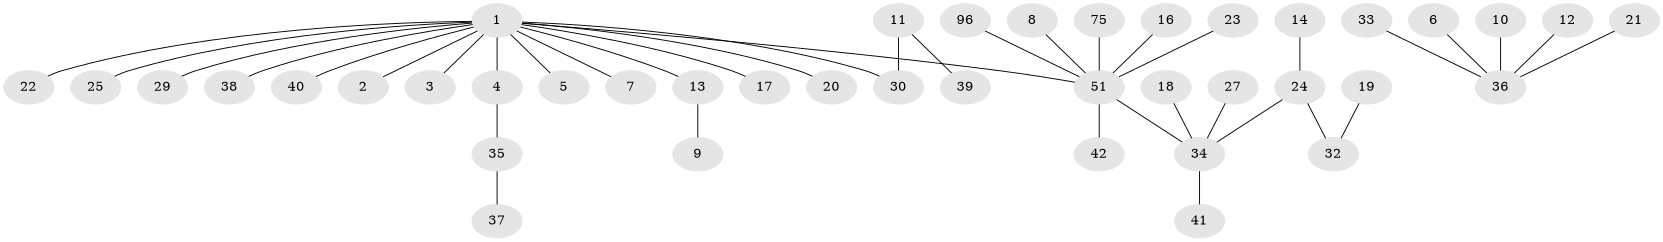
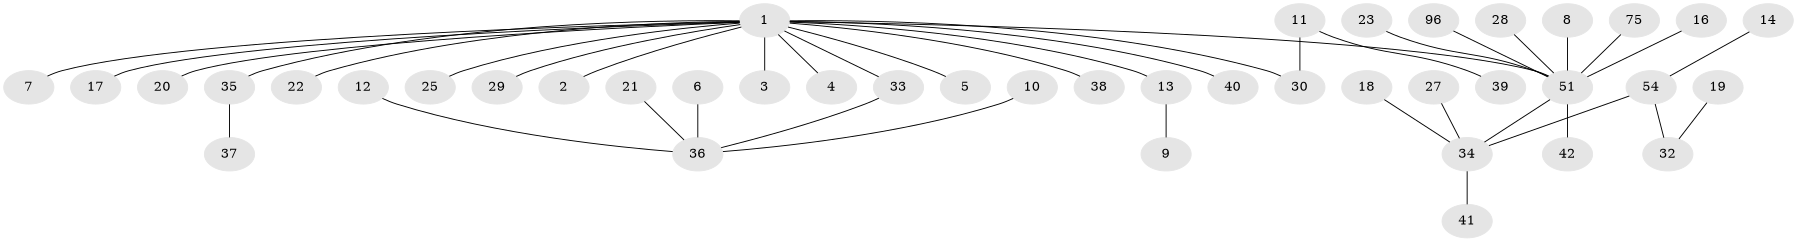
node "28": added
edge "1" -- "33": added
node "24": label "24" -> "54"
edge "4" -- "35": now "1" -- "35"
